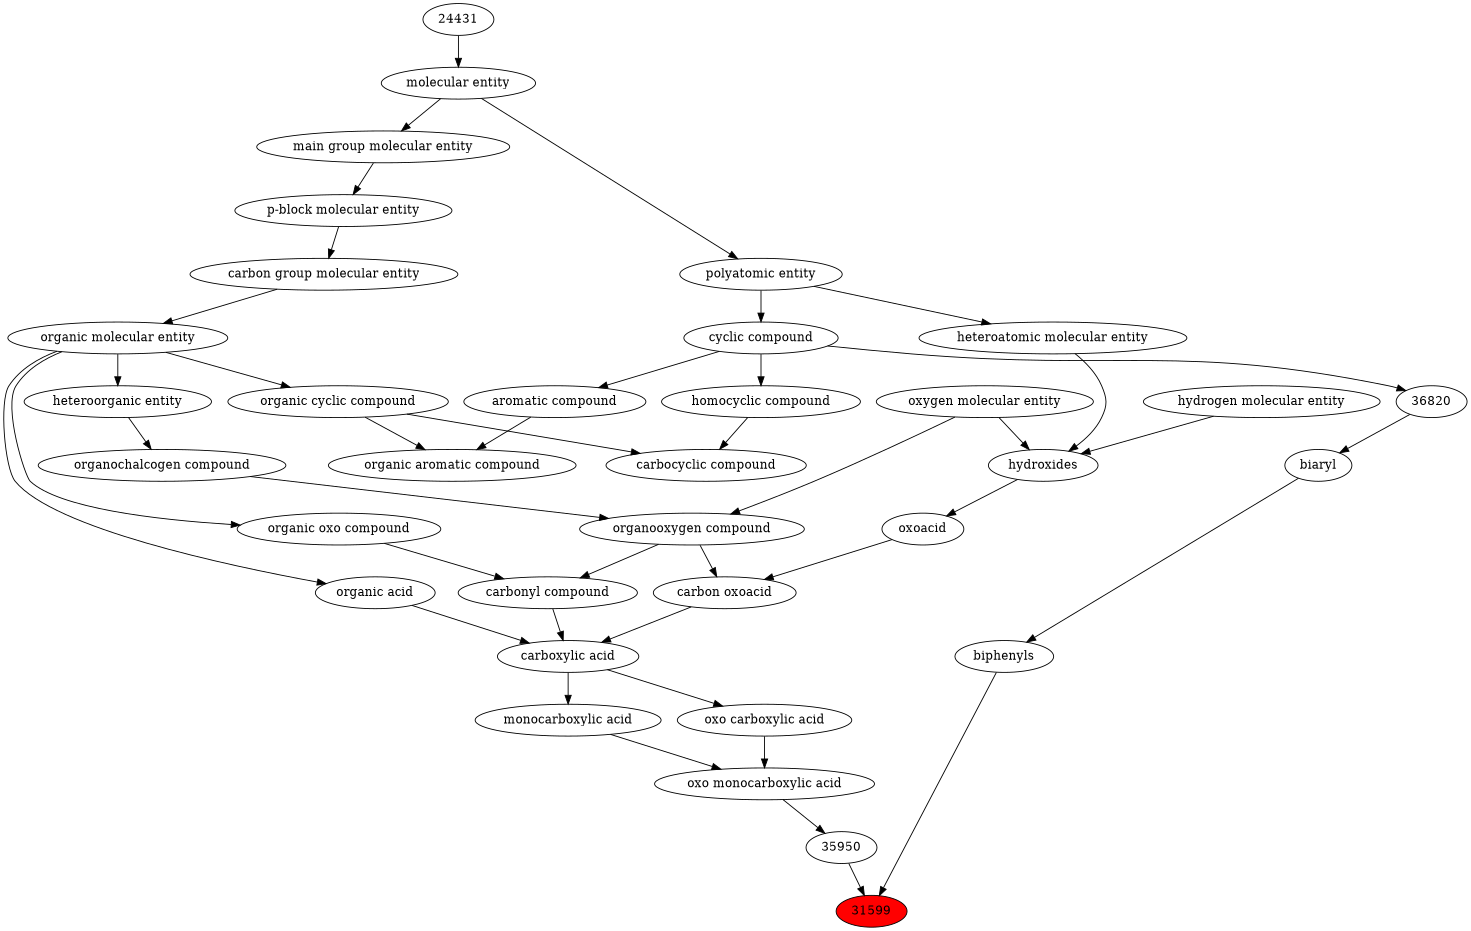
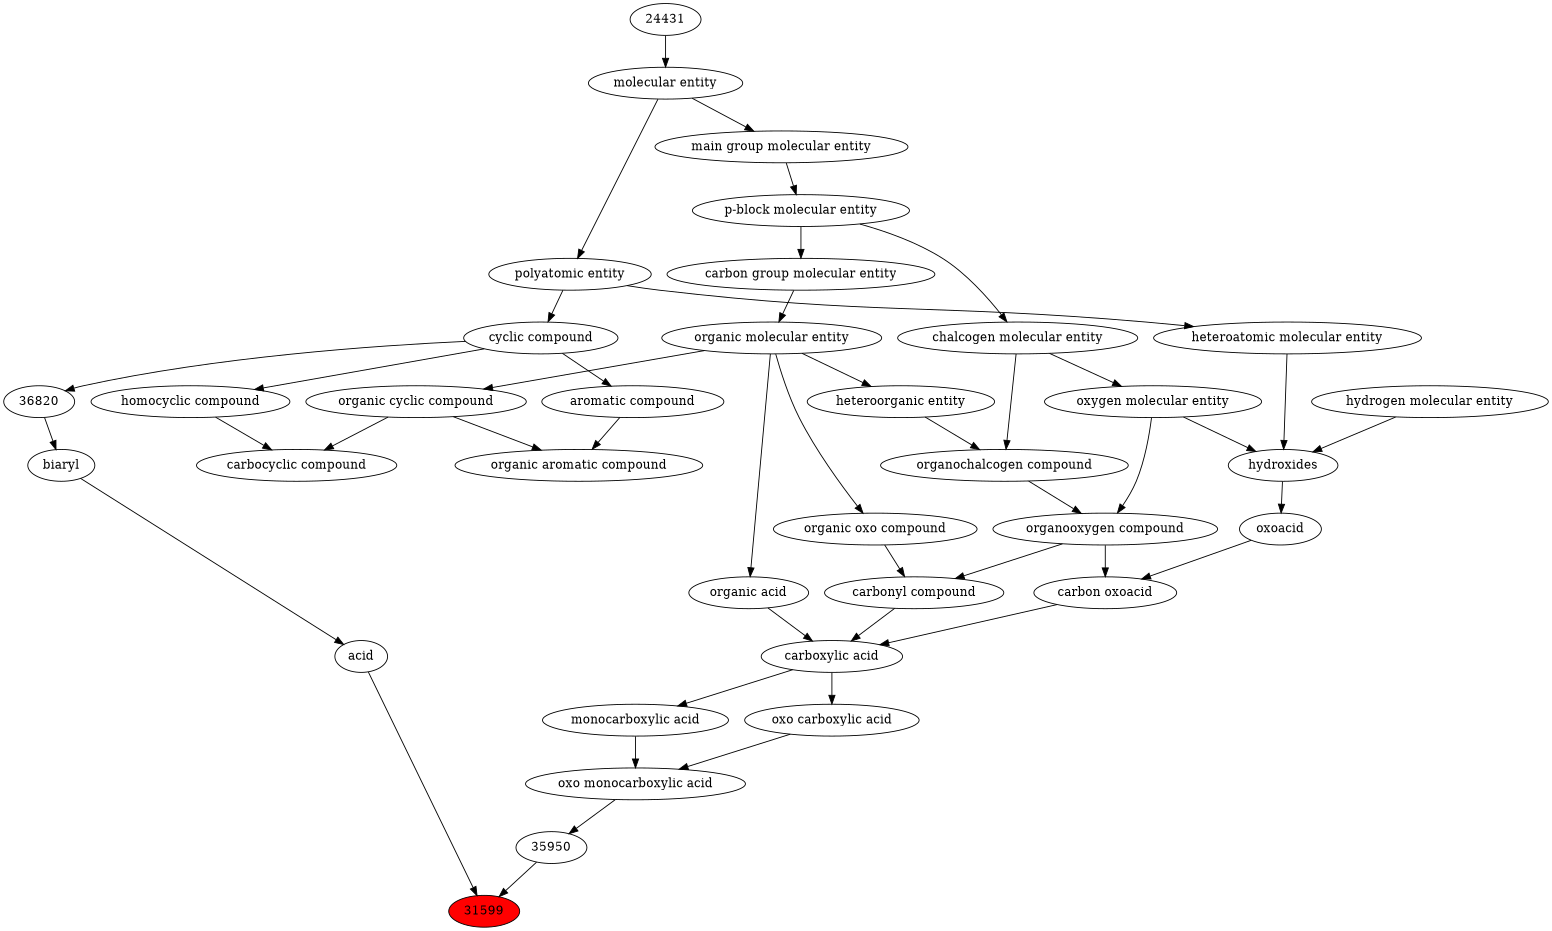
node "chalcogen molecular entity": added
node "biphenyls": label "biphenyls" -> "acid"
